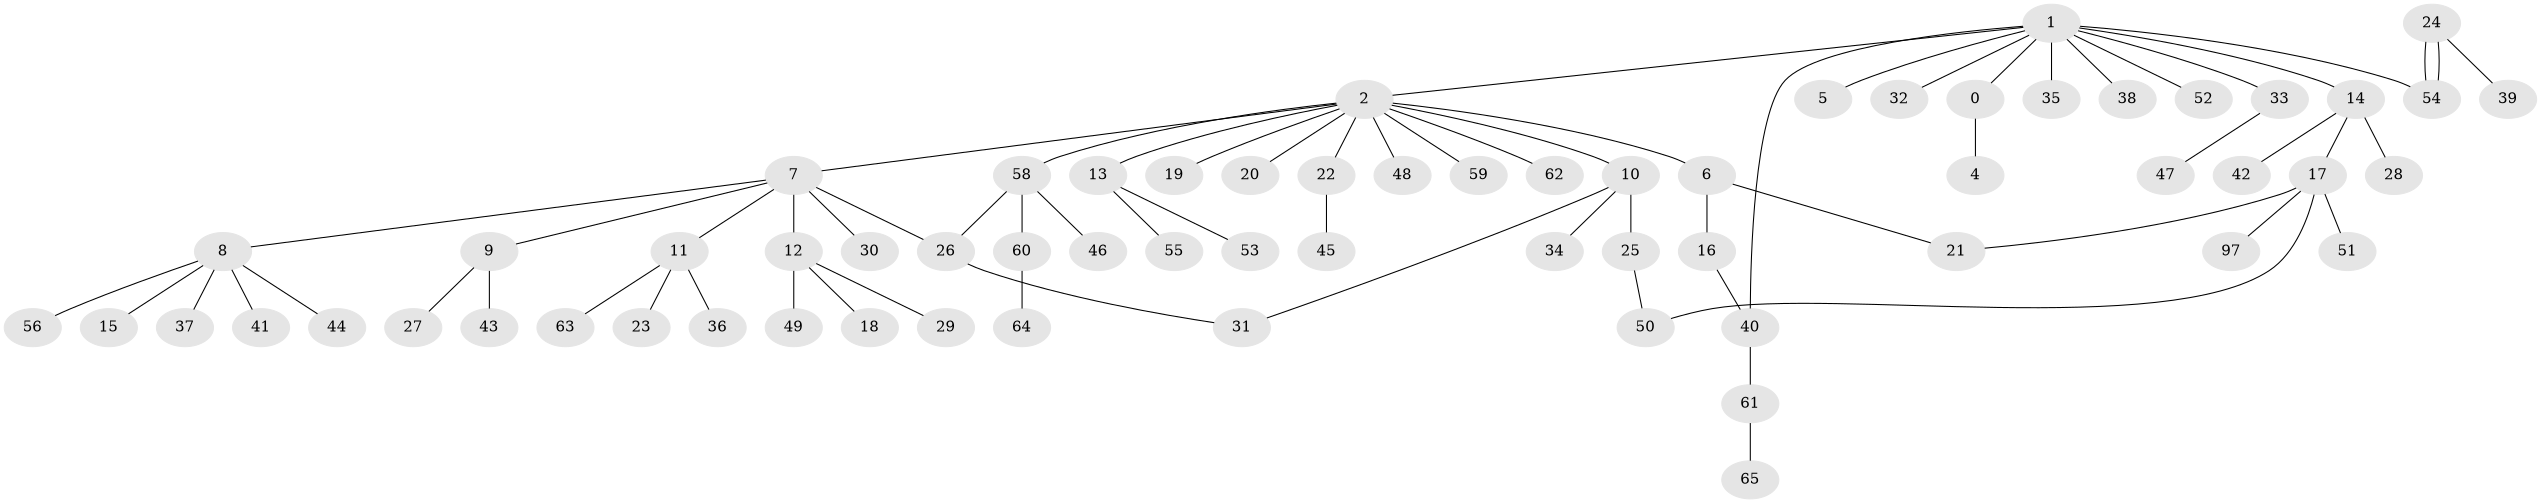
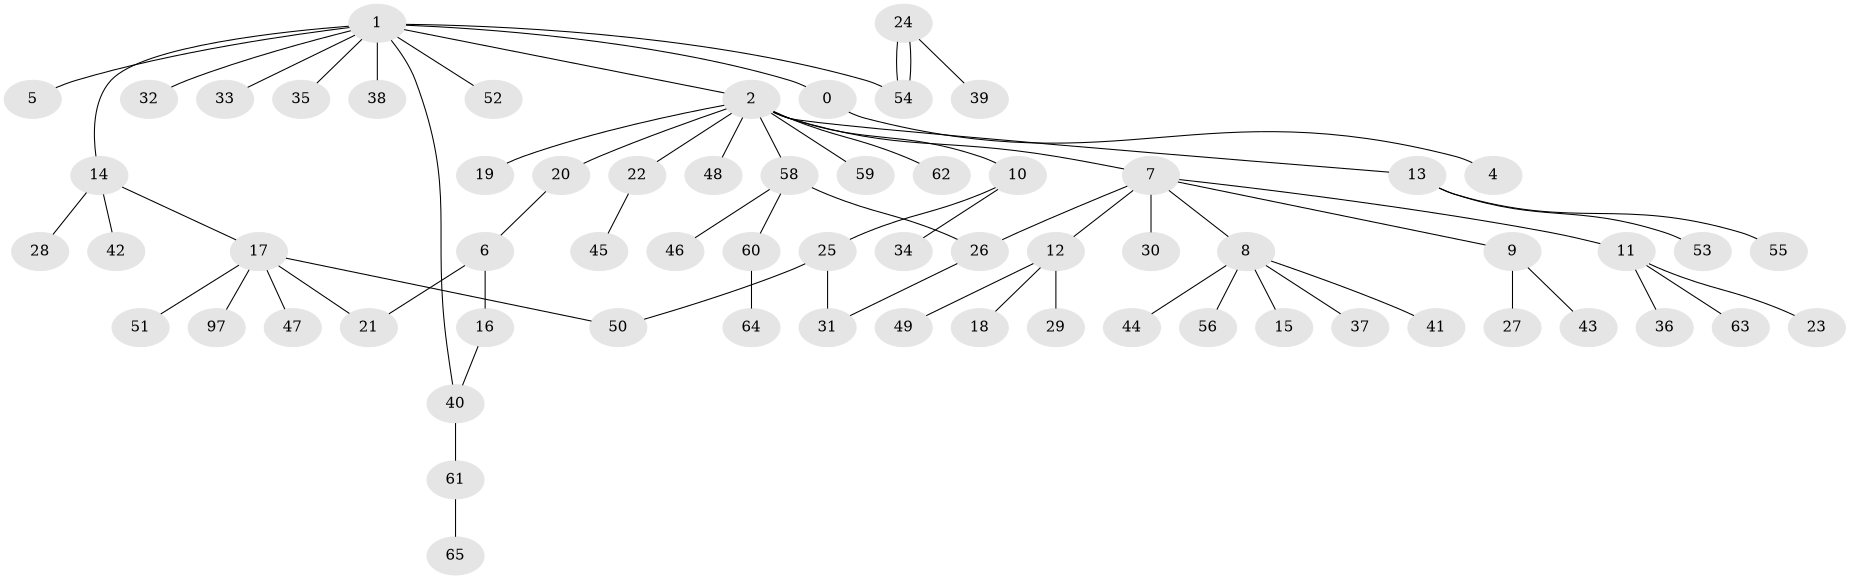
edge "2" -- "6": now "20" -- "6"
edge "33" -- "47": now "17" -- "47"
edge "10" -- "31": now "25" -- "31"
